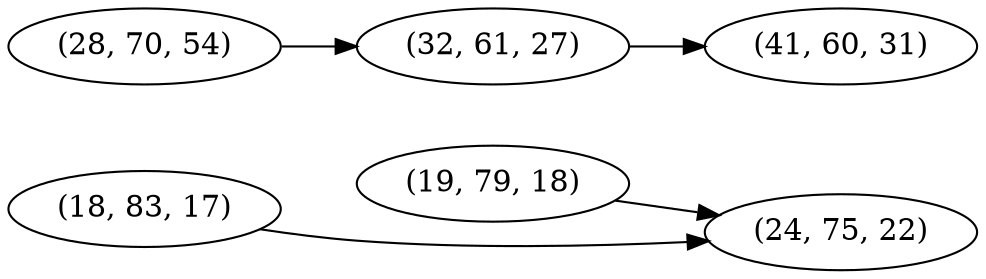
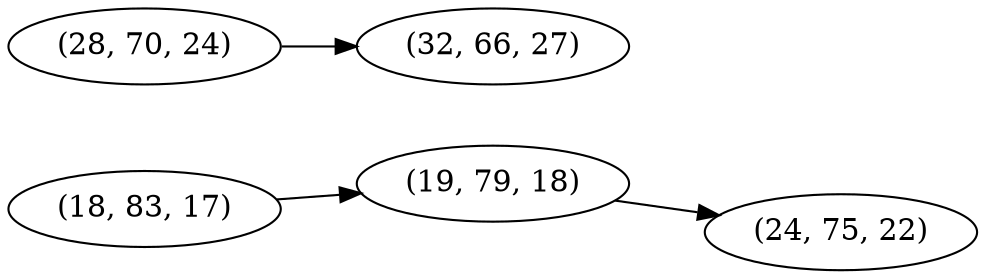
node "(28, 70, 54)": label "(28, 70, 54)" -> "(28, 70, 24)"
node "(32, 61, 27)": label "(32, 61, 27)" -> "(32, 66, 27)"
node "(41, 60, 31)": removed
edge "(18, 83, 17)" -> "(24, 75, 22)": now "(18, 83, 17)" -> "(19, 79, 18)"
